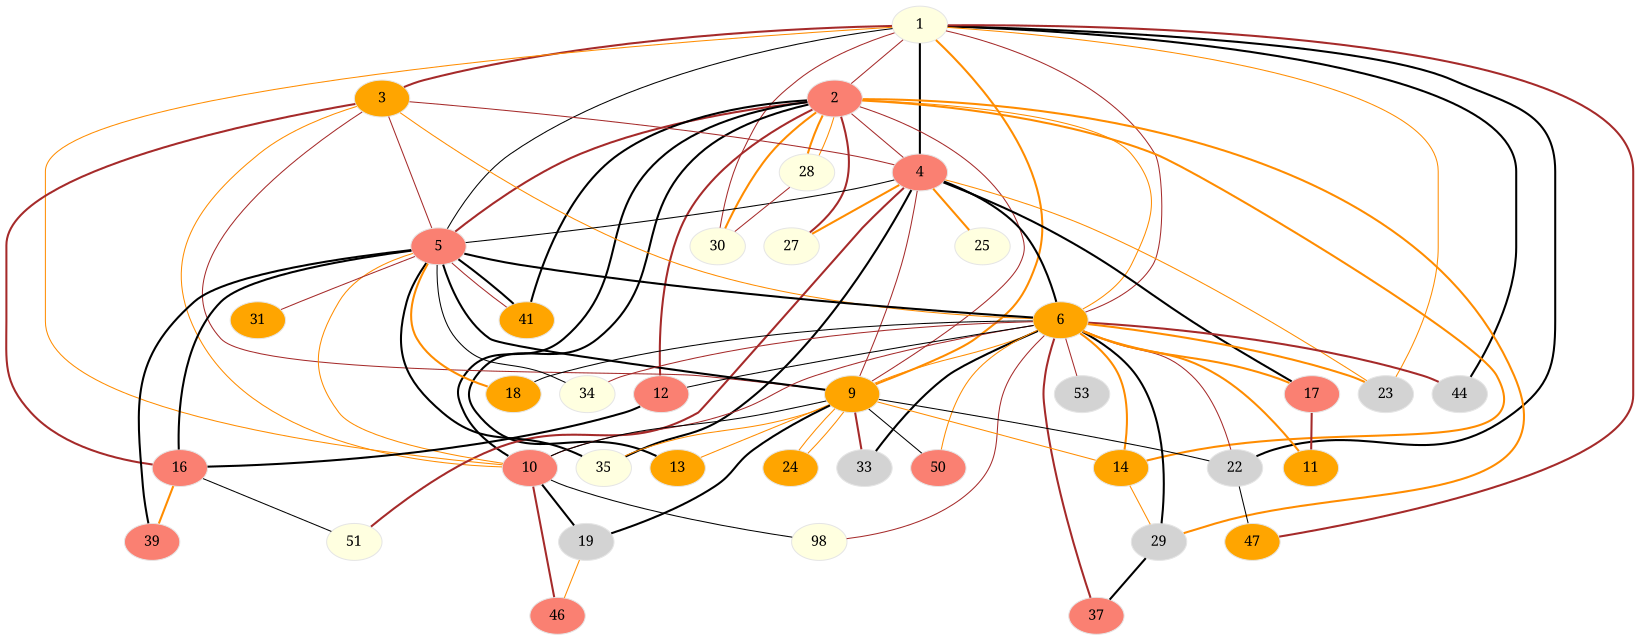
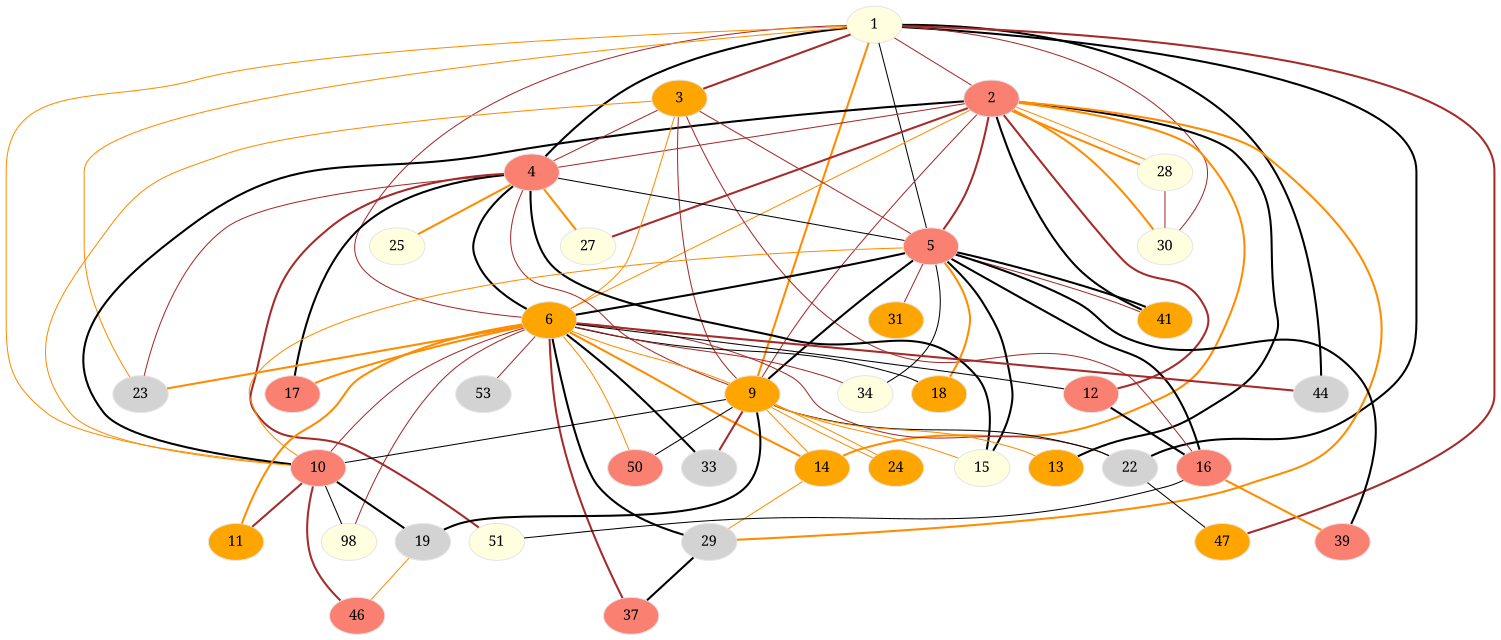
edge "3" -- "16": style bold -> solid
edge "4" -- "23": color darkorange -> brown
edge "17" -- "11": now "10" -- "11"
node "35": label "35" -> "15"
